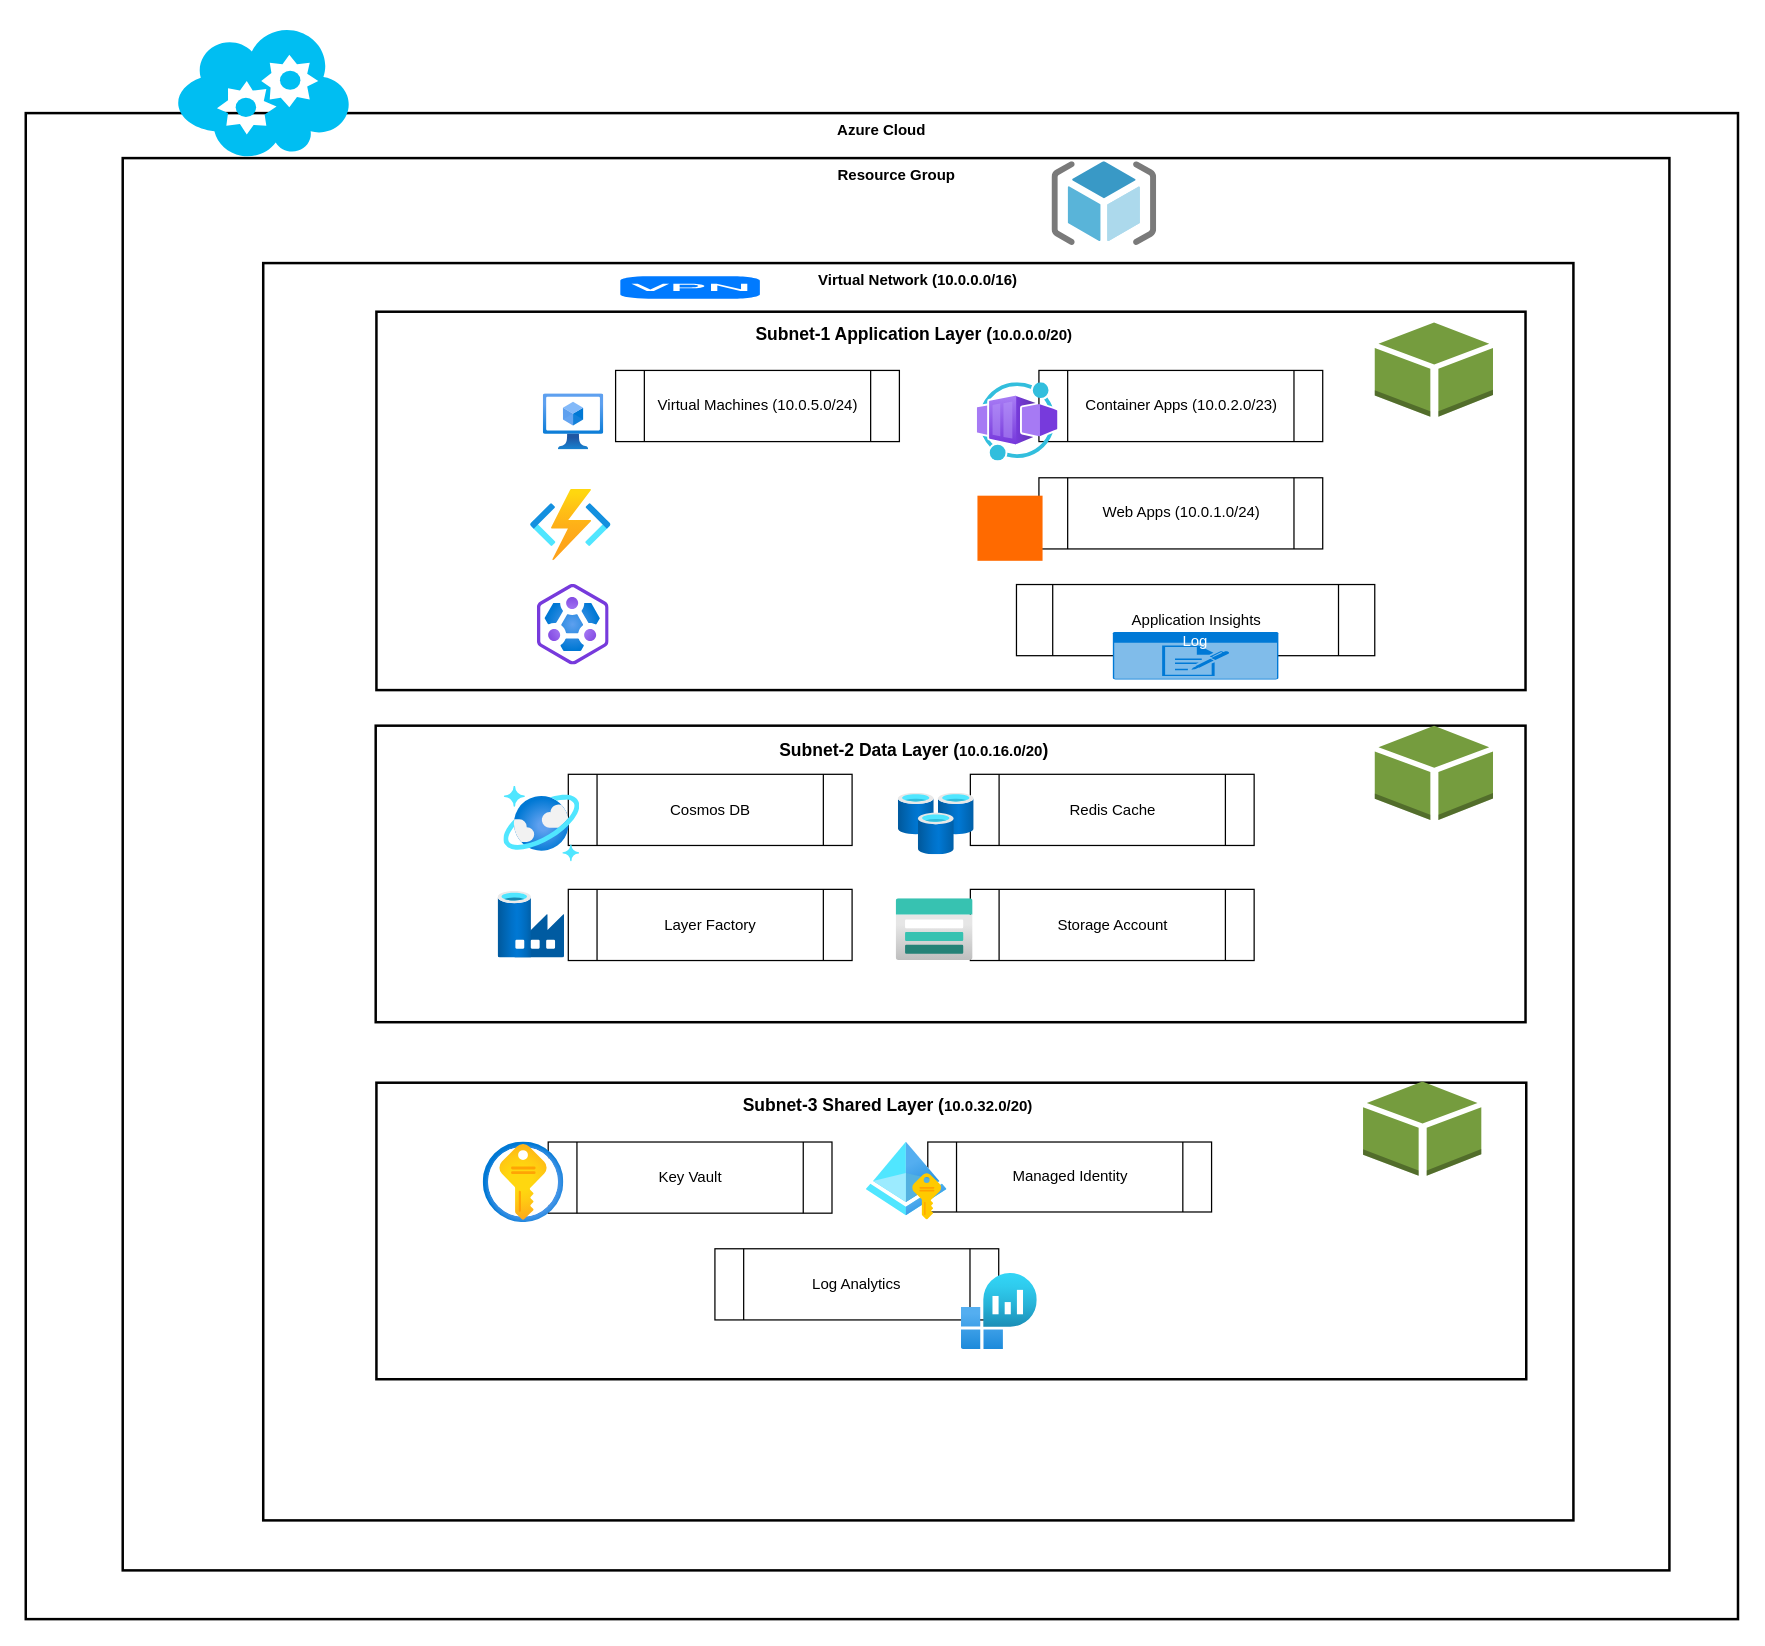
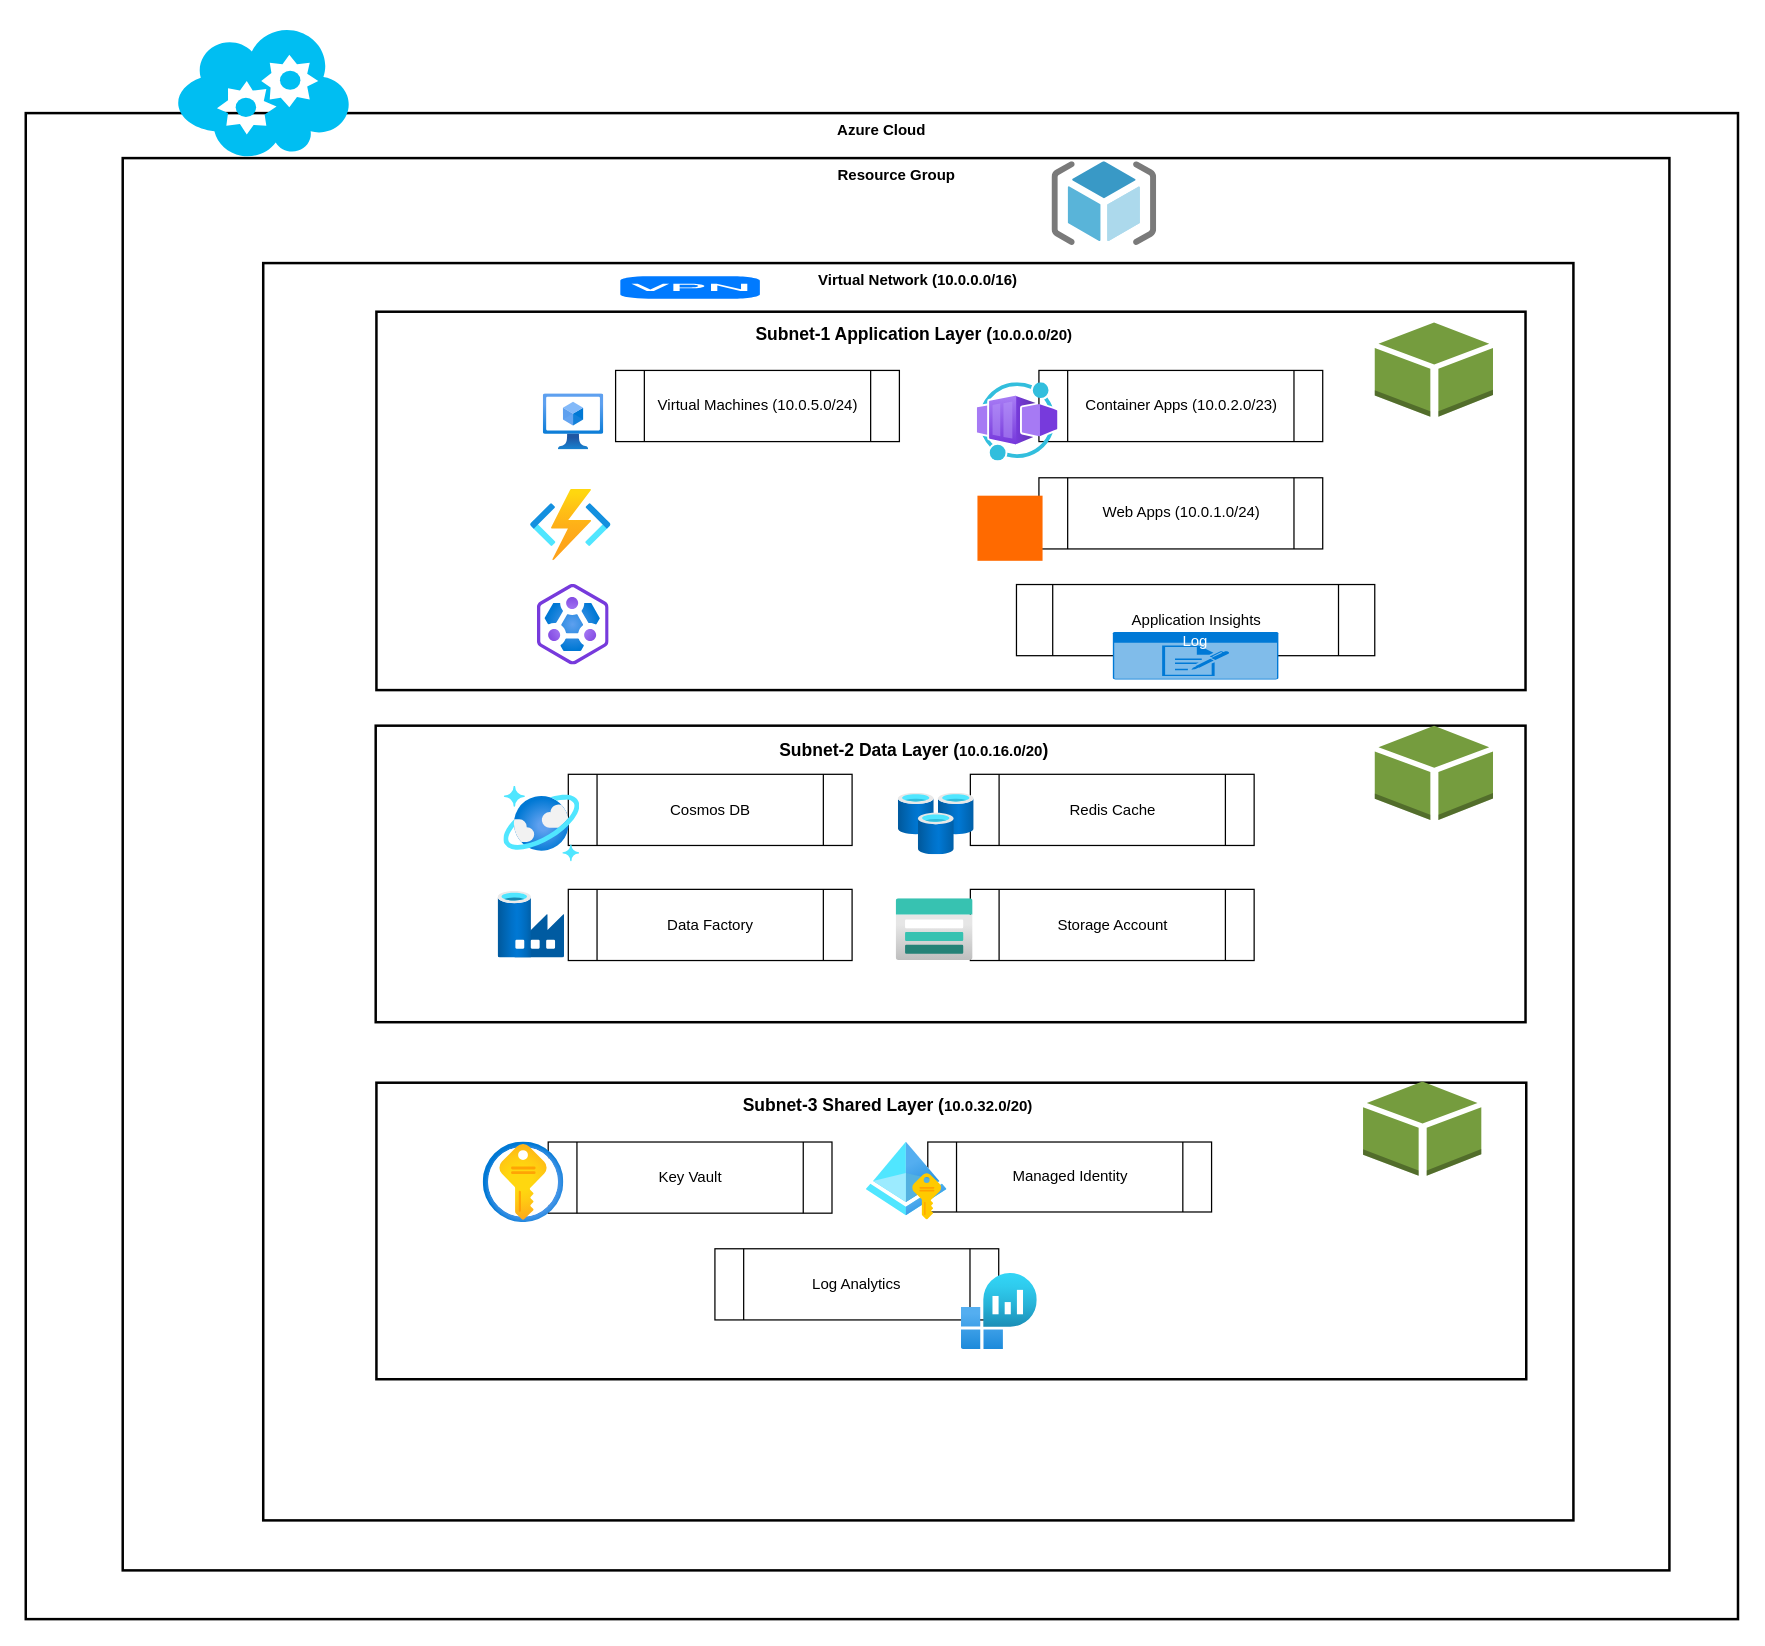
node "Layer Factory": label "Layer Factory" -> "Data Factory"
